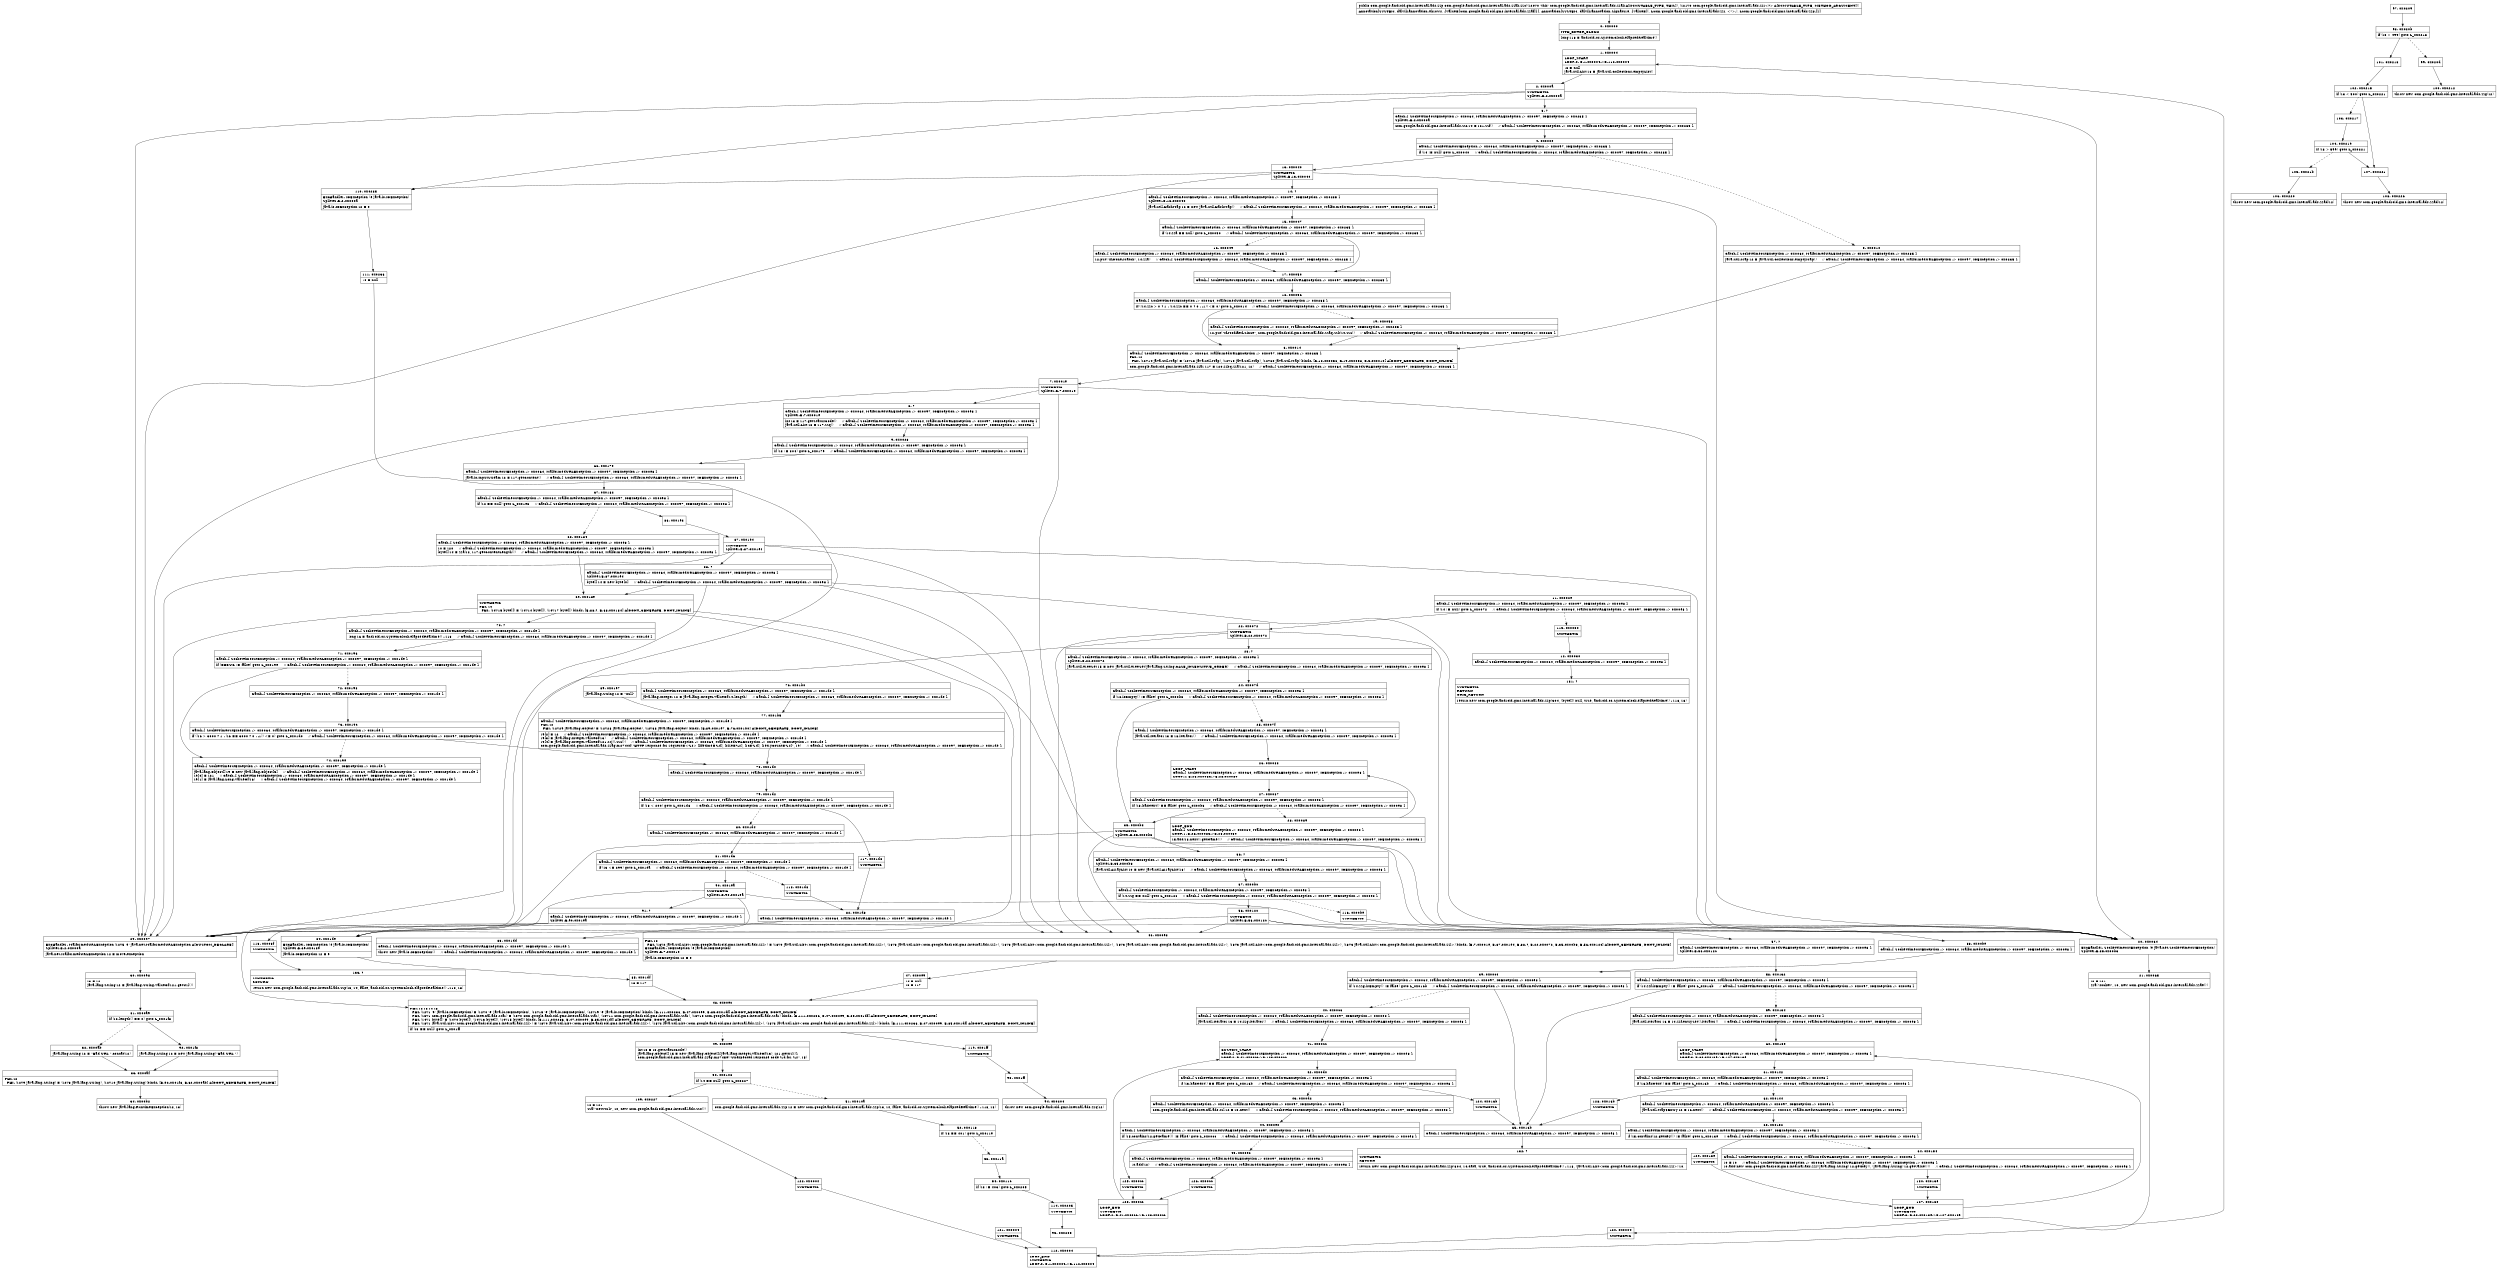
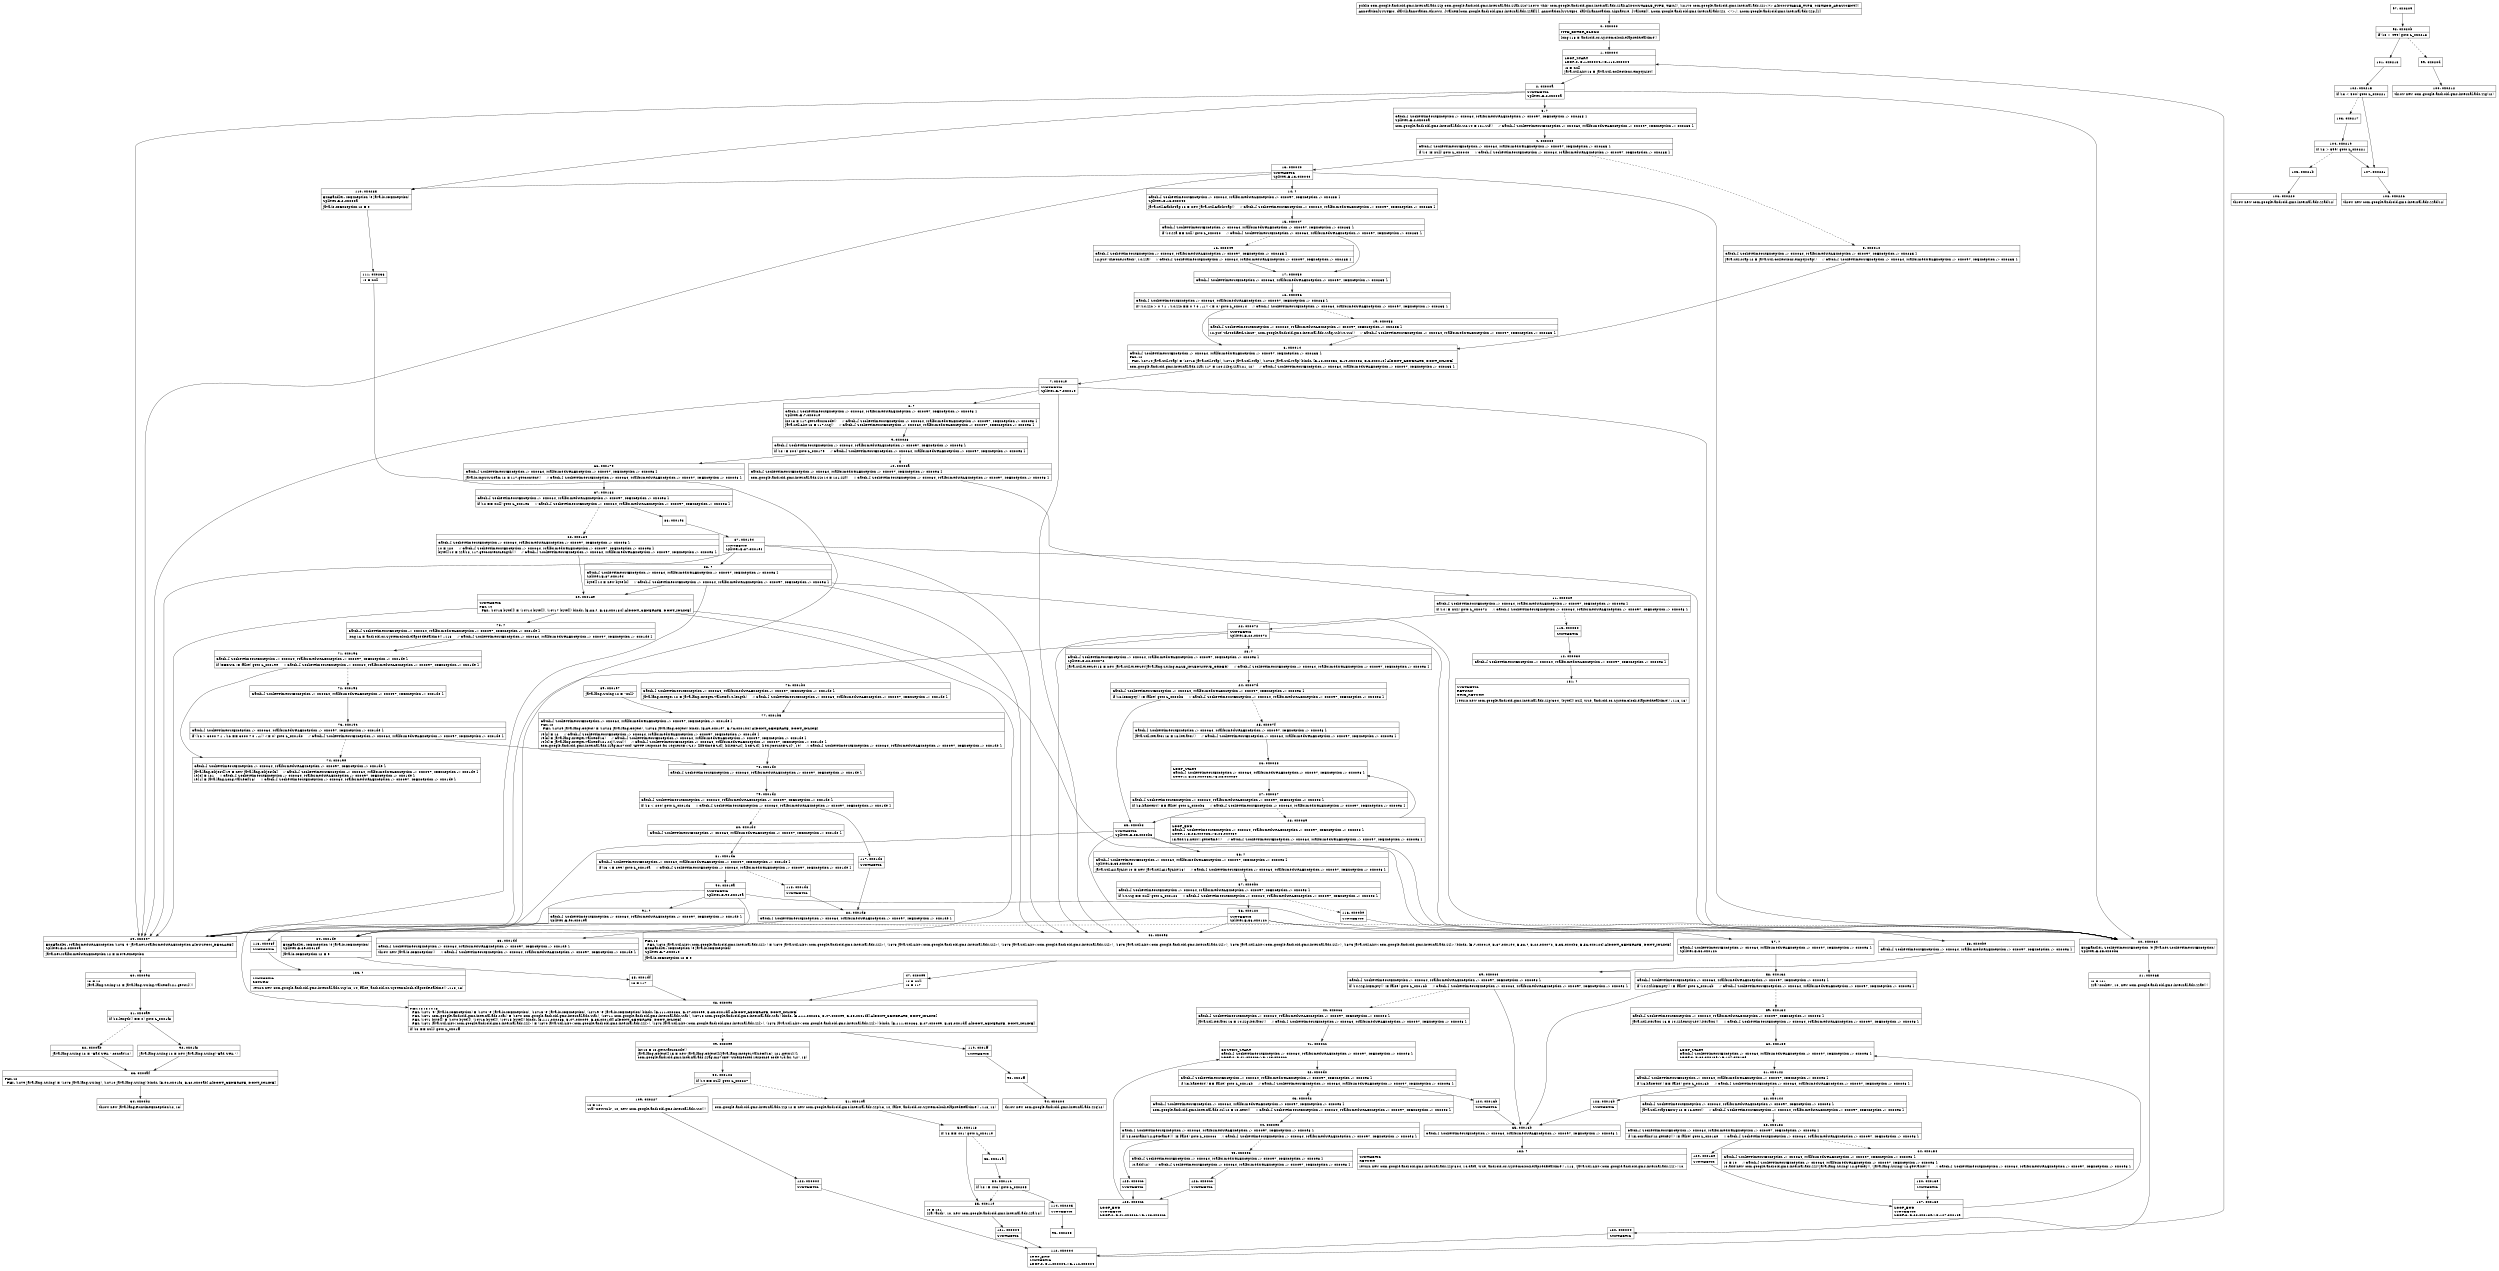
node "10: 0x002a": added
edge "91: ?" -> "20: 0x0064": style solid -> dashed
node "55: 0x011e": added
